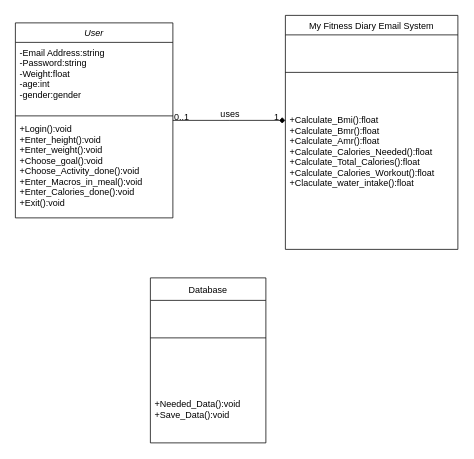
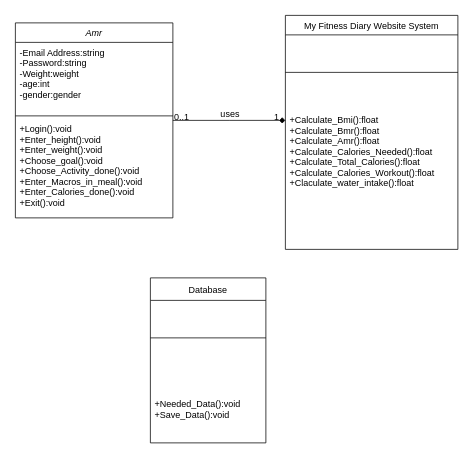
node "My Fitness Diary Email System": label "My Fitness Diary Email System" -> "My Fitness Diary Website System"
node "User": label "User" -> "Amr"
node "-Email Address:string -Password:string -Weight:float -age:int -gender:gender": label "-Email Address:string -Password:string -Weight:float -age:int -gender:gender" -> "-Email Address:string -Password:string -Weight:weight -age:int -gender:gender"
